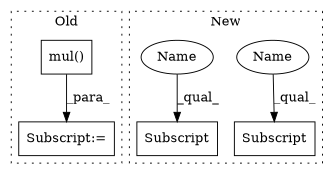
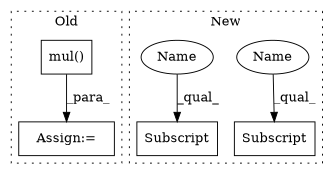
node "Subscript:=": label "Subscript:=" -> "Assign:="
